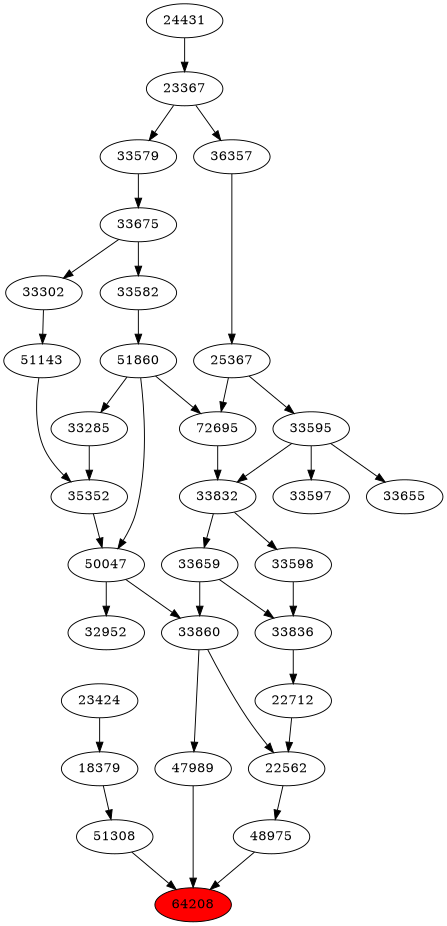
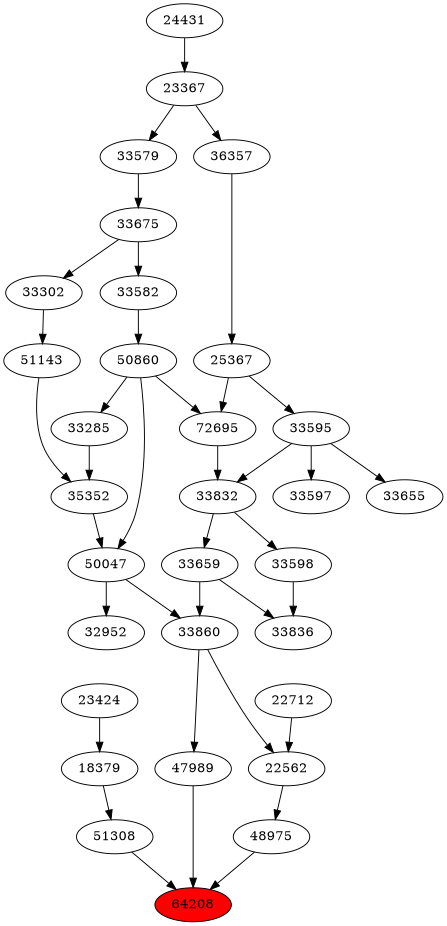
node "51860": label "51860" -> "50860"
edge "33836" -> "22712": removed
